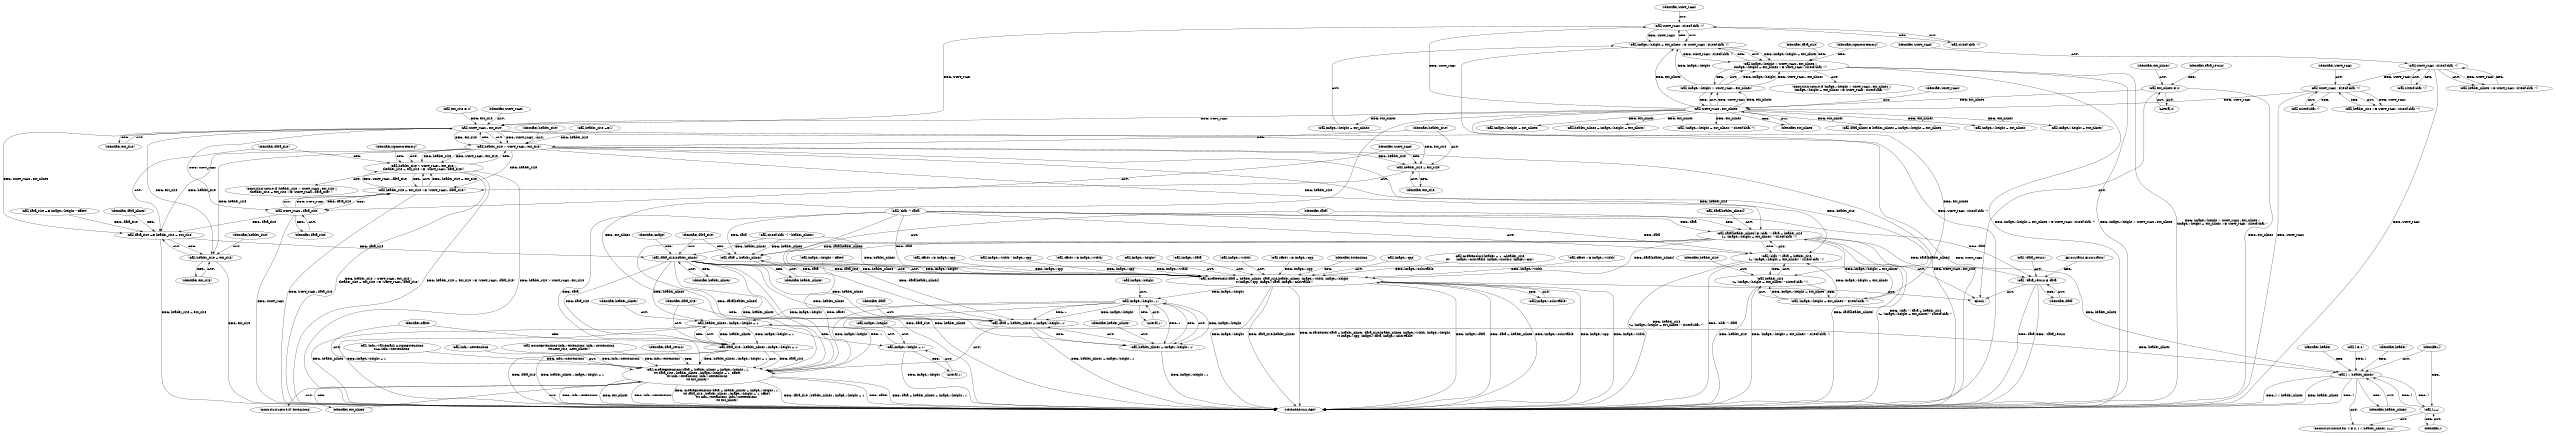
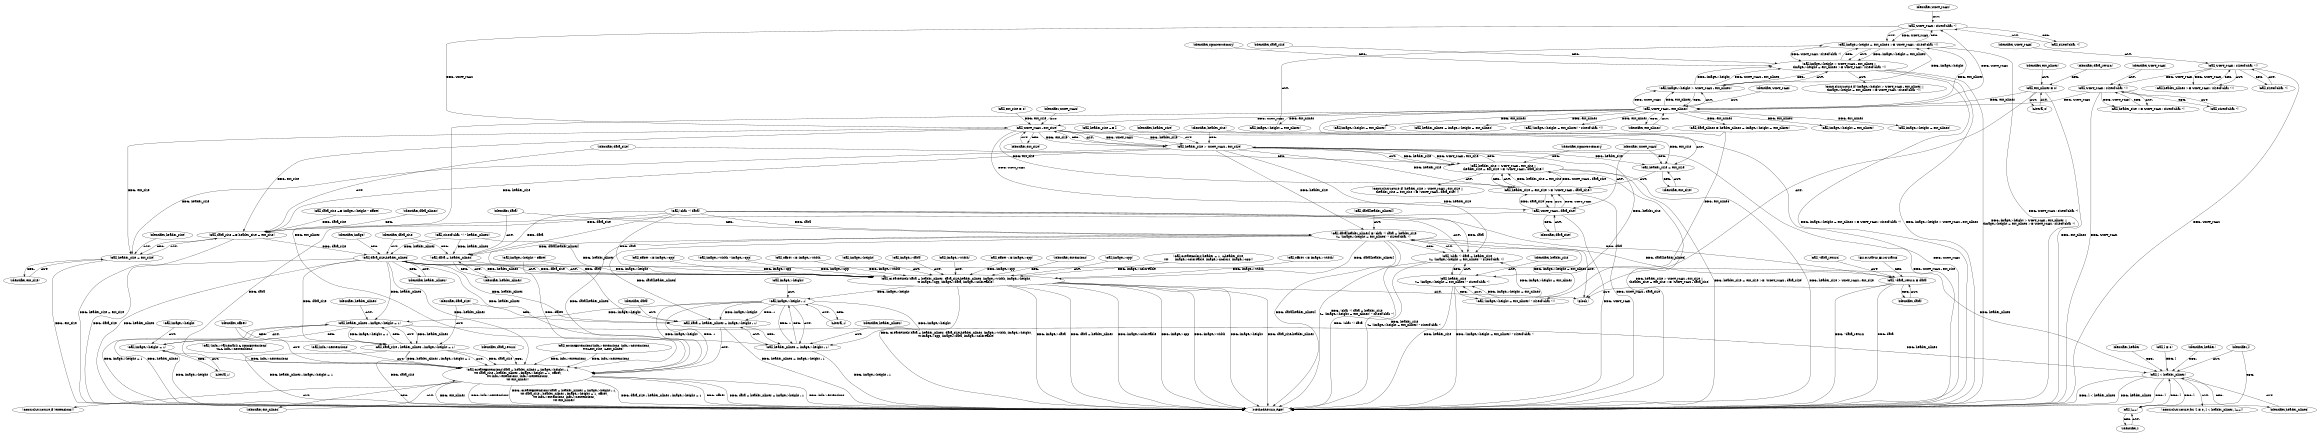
edge "(Call,UINT_MAX - ext_size)" -> "(Call,data_size += header_size + ext_size)": label "DDG: UINT_MAX - ext_nlines" -> "DDG: ext_size"
edge "(Call,UINT_MAX - ext_size)" -> "(Call,header_size + ext_size >= (UINT_MAX - data_size))": added, label "DDG: ext_size"
node "(Call,image->colorTable)": removed
edge "(Call,l++)" -> "(ControlStructure,for (l = 0; l < header_nlines; l++))": removed, label "AST:"
